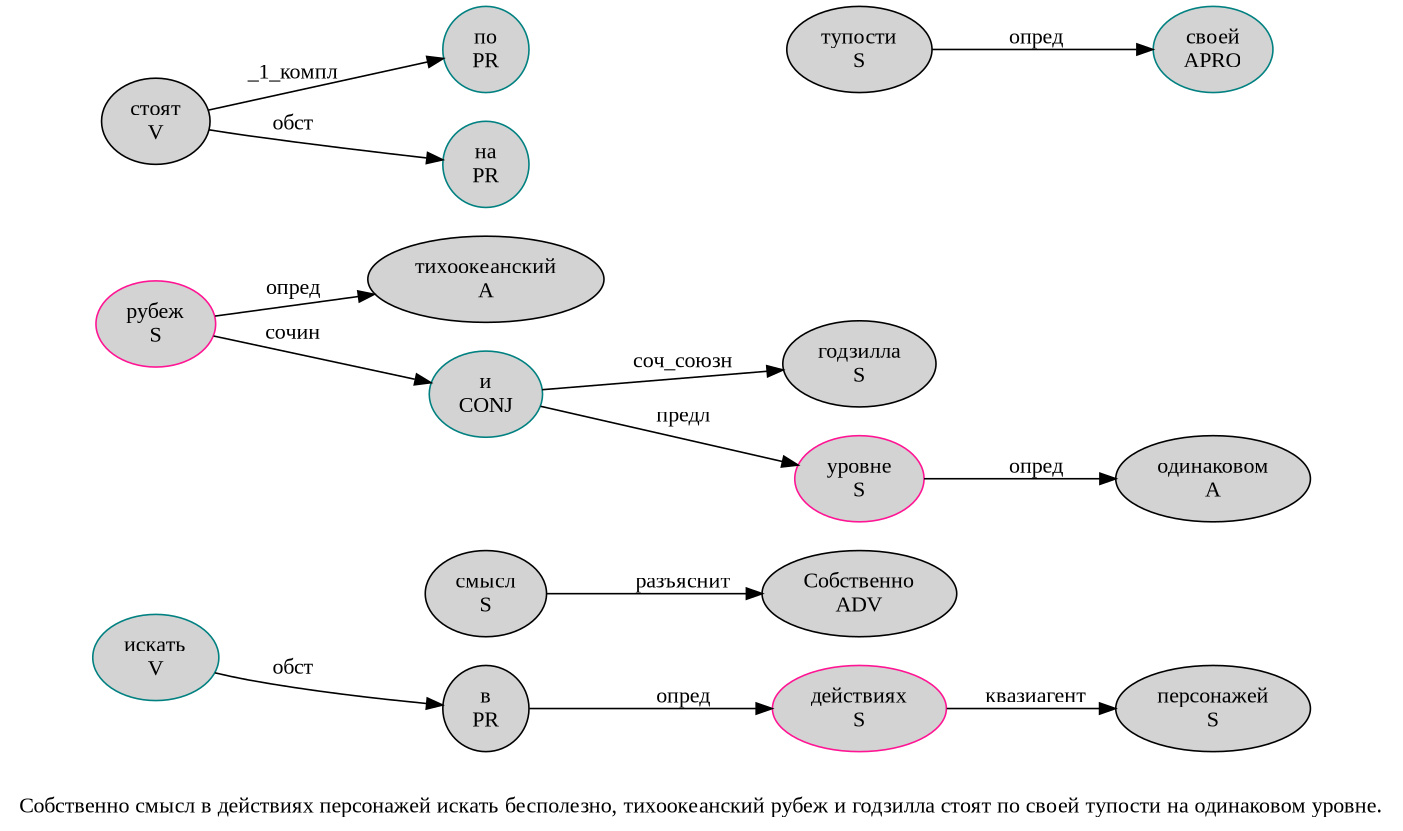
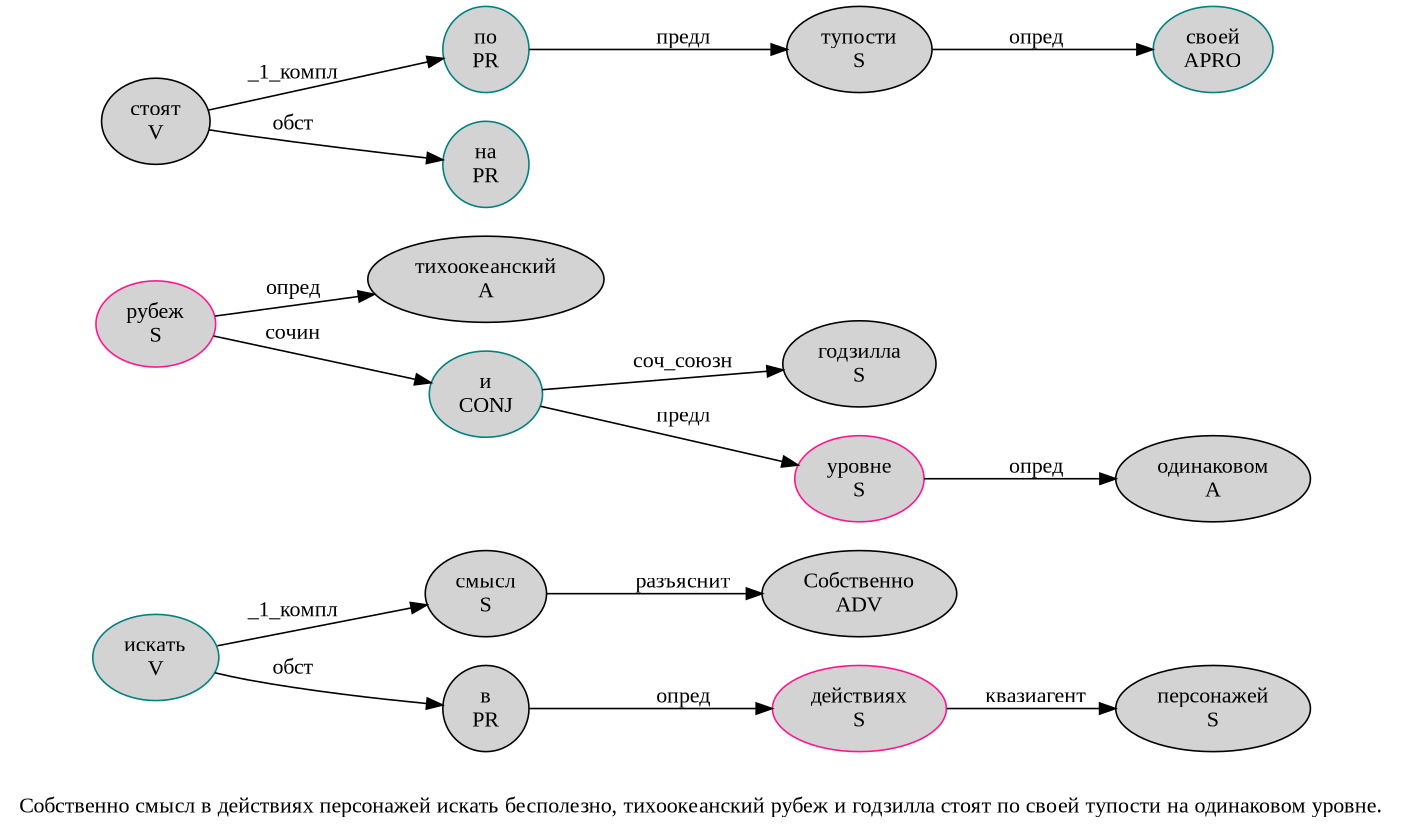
edge "по PR" -> "тупости S": added, label "предл"
edge "искать V" -> "смысл S": added, label "_1_компл"
